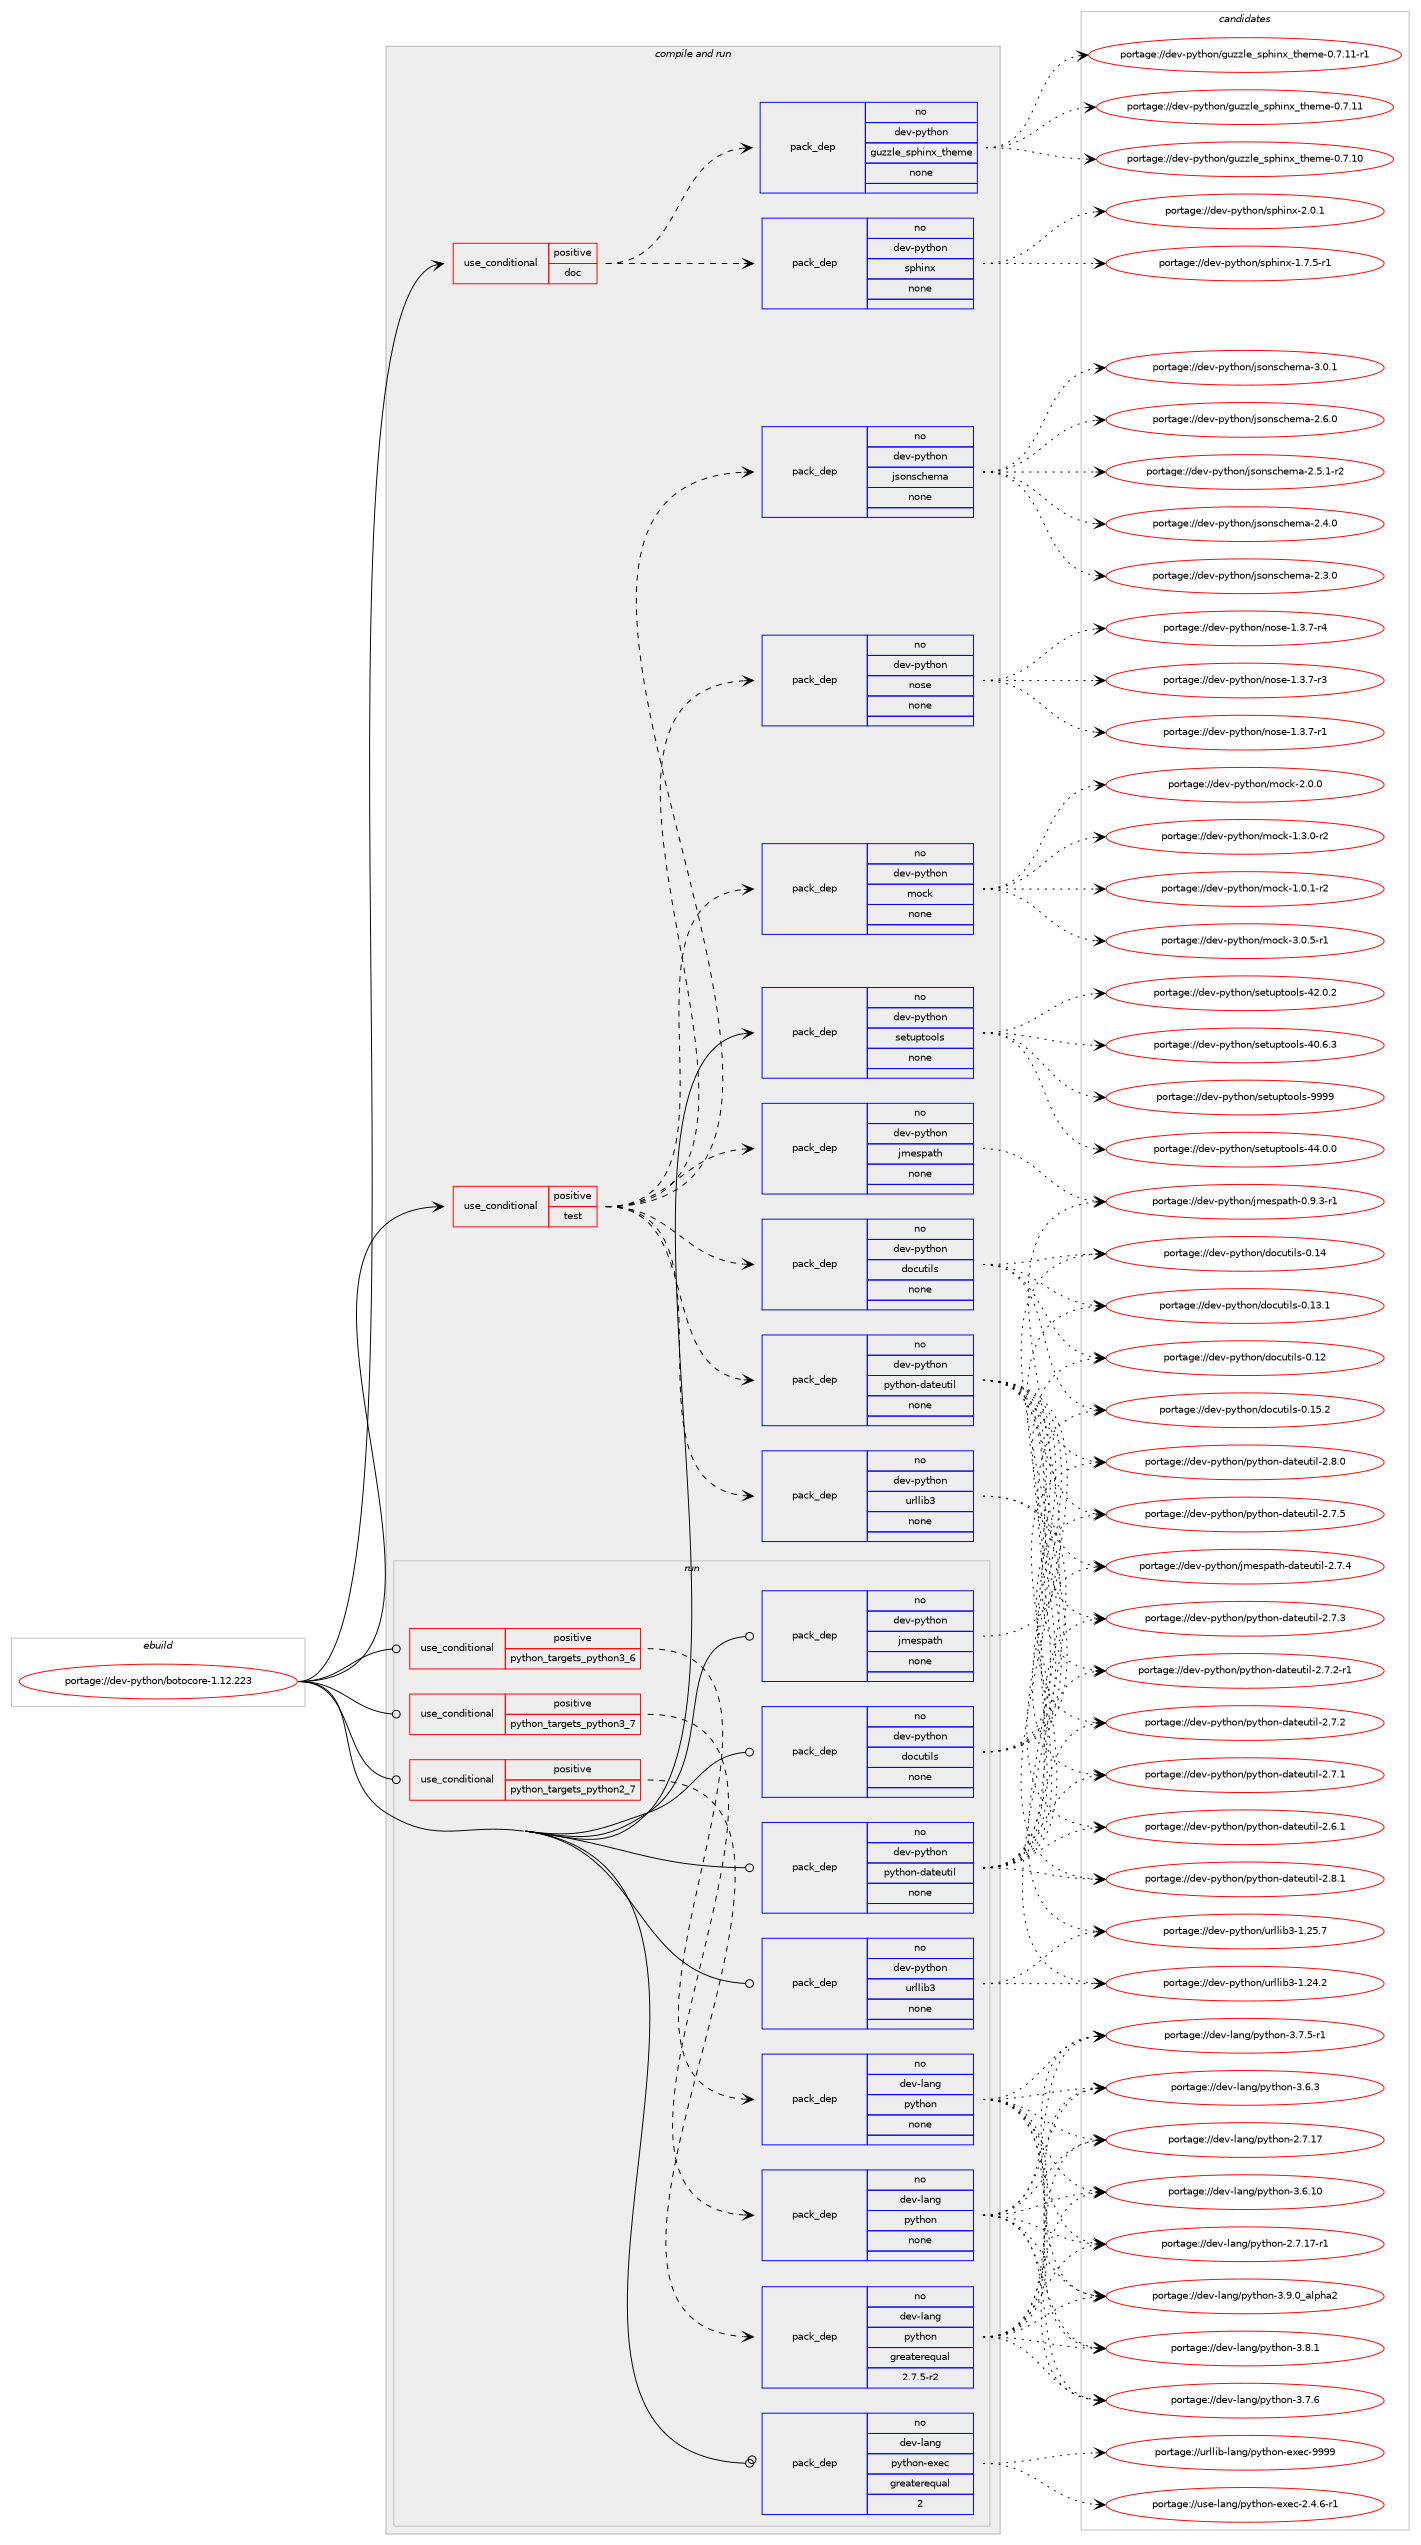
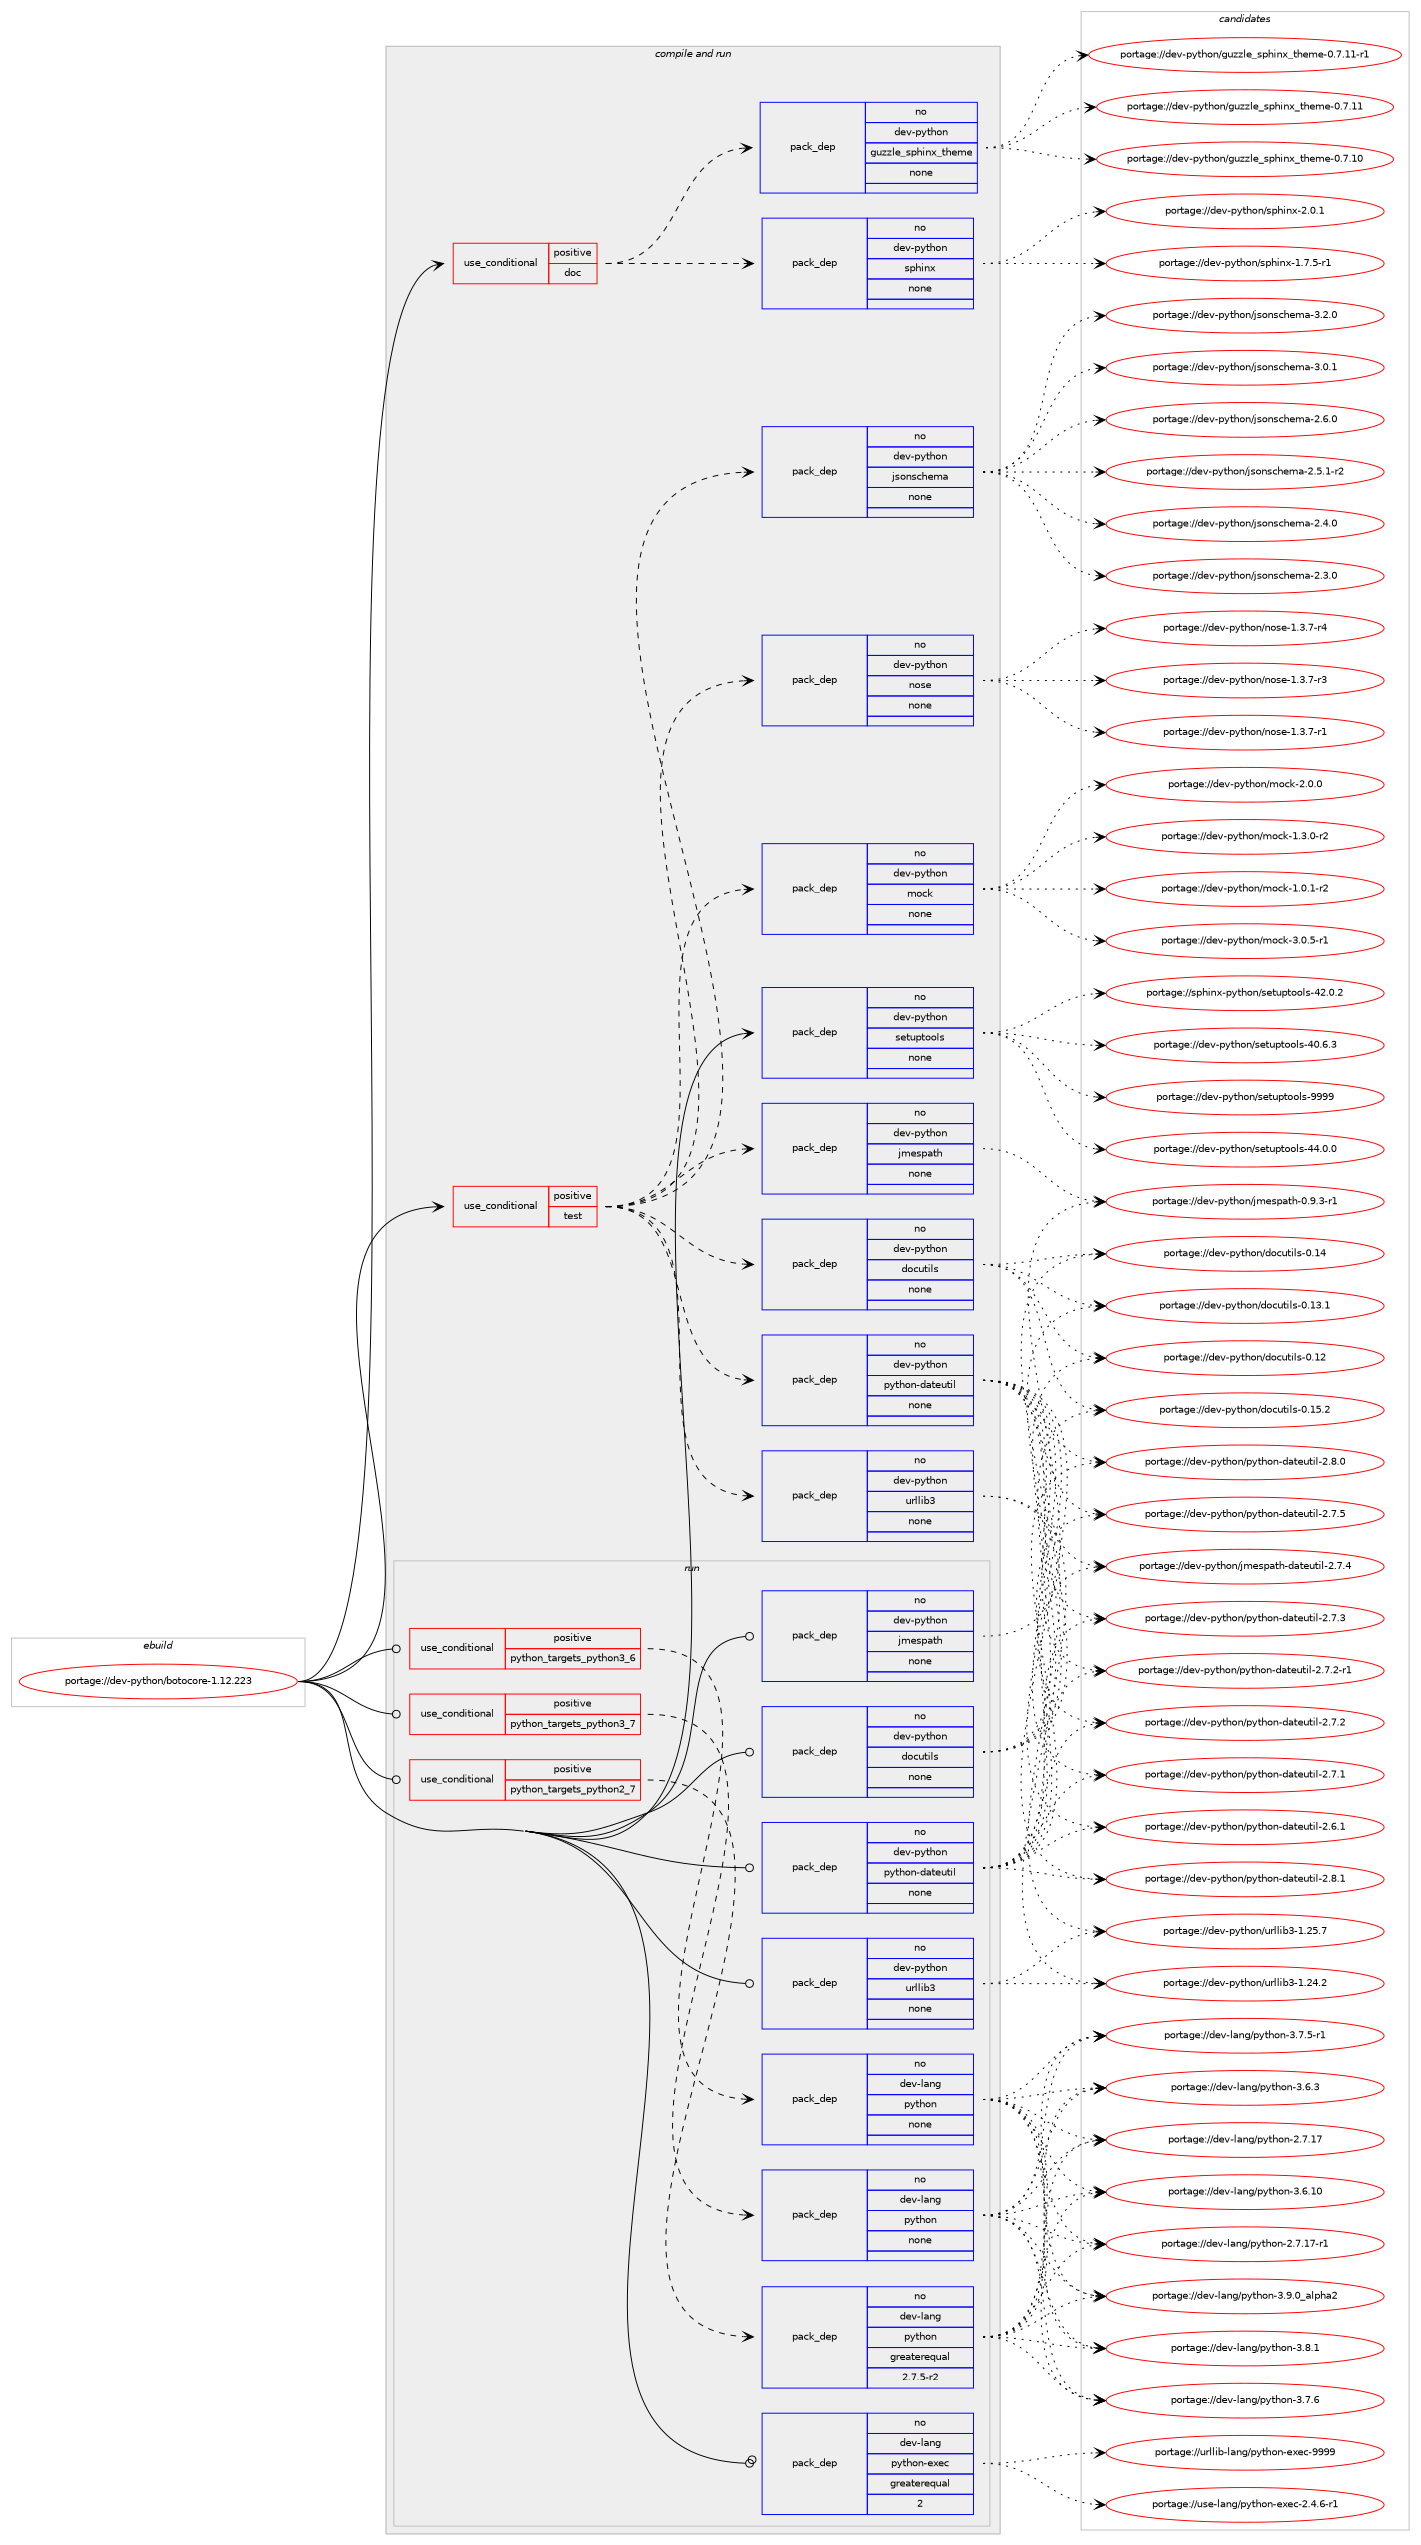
node "portage://dev-python/jsonschema-3.2.0": added
node "portage://dev-python/setuptools-42.0.2": label "portage://dev-python/setuptools-42.0.2" -> "portage://sphinx-python/setuptools-42.0.2"
